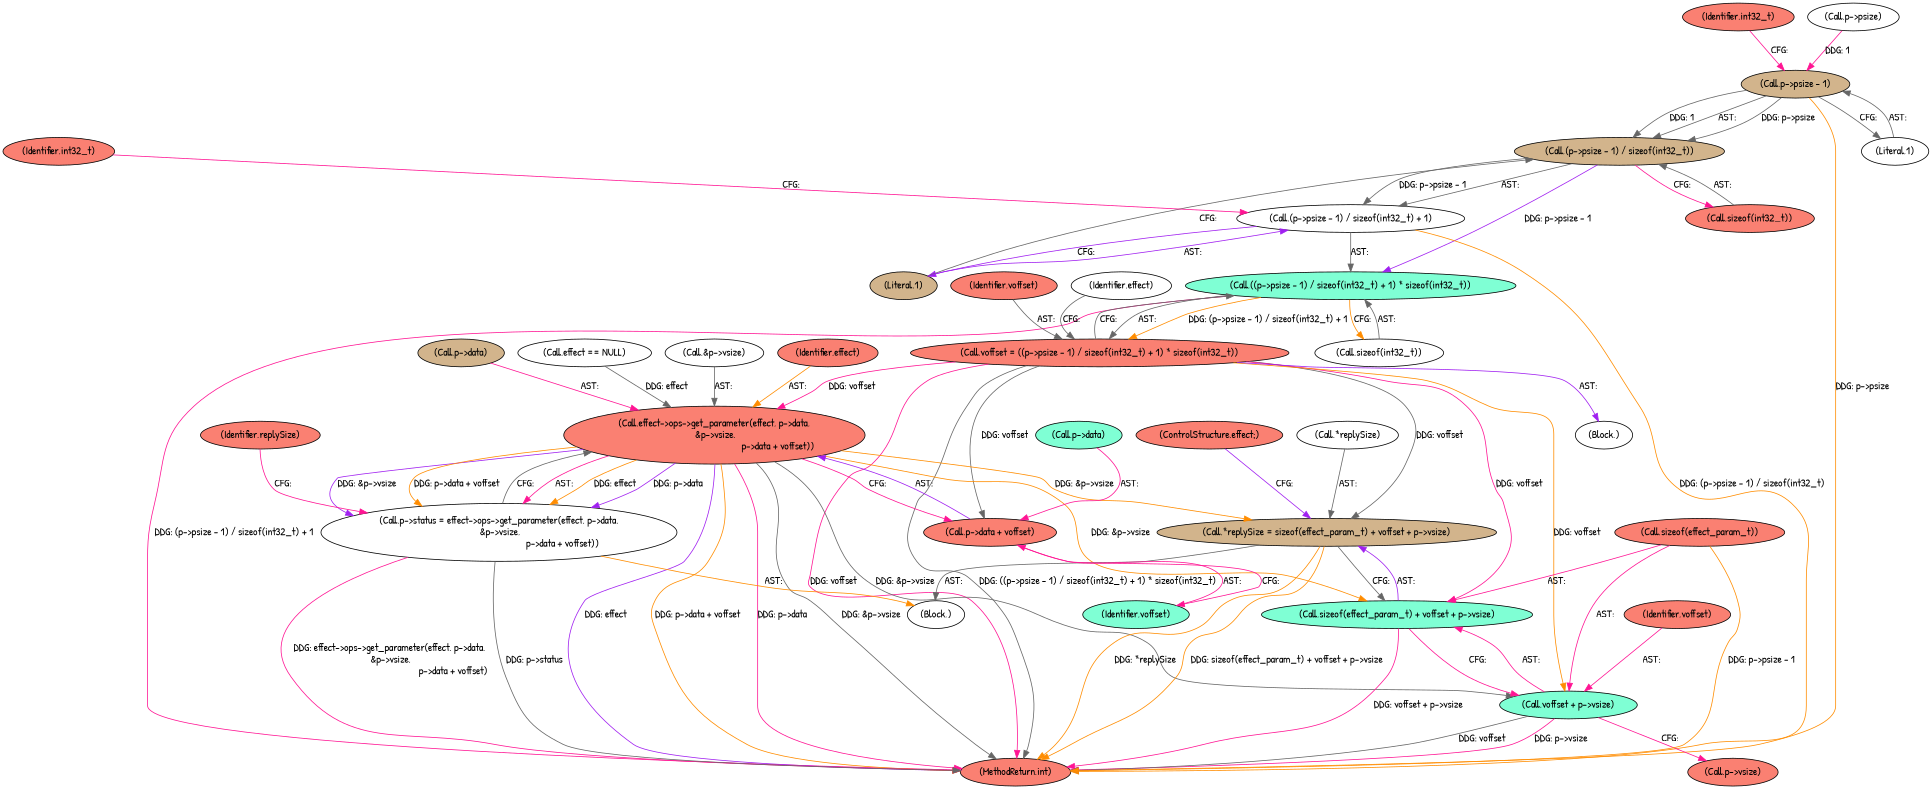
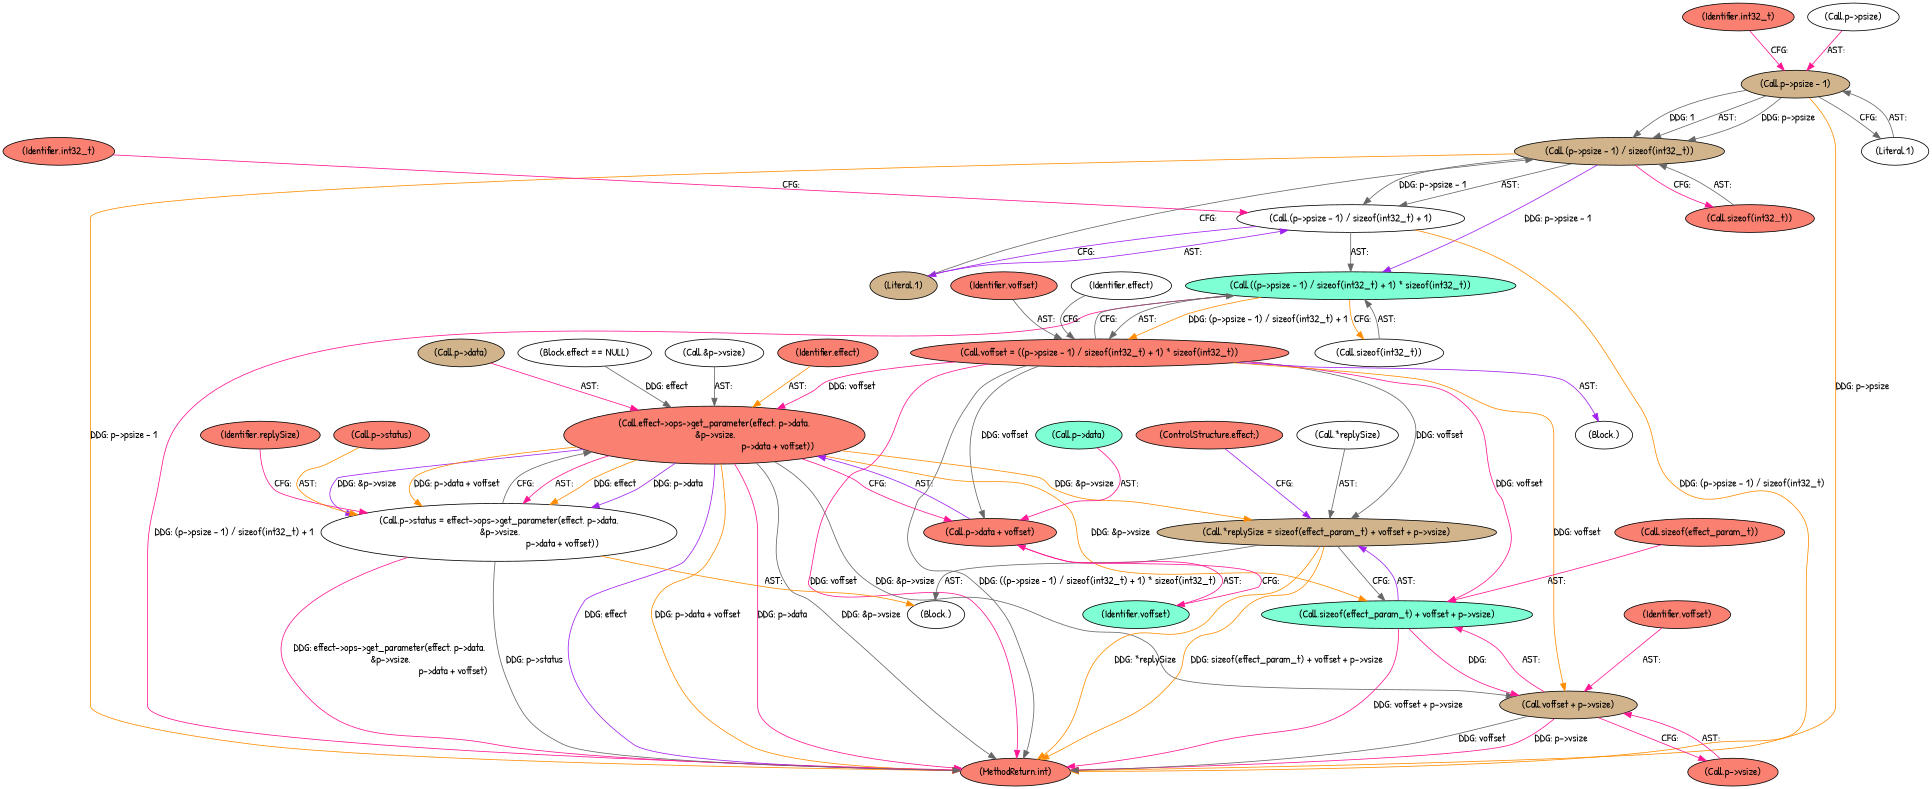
edge "(Call,p->psize)" -> "(Call,p->psize - 1)": label "DDG: 1" -> "AST: "
node "(Call,effect == NULL)": label "(Call,effect == NULL)" -> "(Block,effect == NULL)"
node "(Call,p->status)": added
edge "(Call,sizeof(effect_param_t))" -> "(Call,voffset + p->vsize)": now "(Call,p->vsize)" -> "(Call,voffset + p->vsize)"
edge "(Call,sizeof(effect_param_t) + voffset + p->vsize)" -> "(Call,voffset + p->vsize)": label "CFG: " -> "DDG: "
node "(Call,voffset + p->vsize)": fillcolor aquamarine -> tan
edge "(Call,sizeof(effect_param_t))" -> "(MethodReturn,int)": now "(Call,(p->psize - 1) / sizeof(int32_t))" -> "(MethodReturn,int)"
